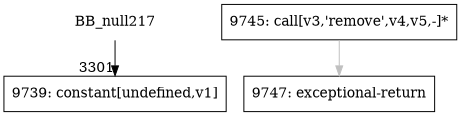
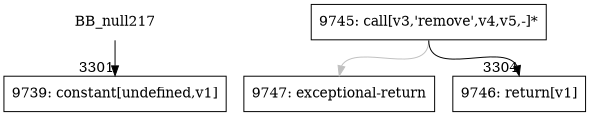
node "9746: return[v1]": added
